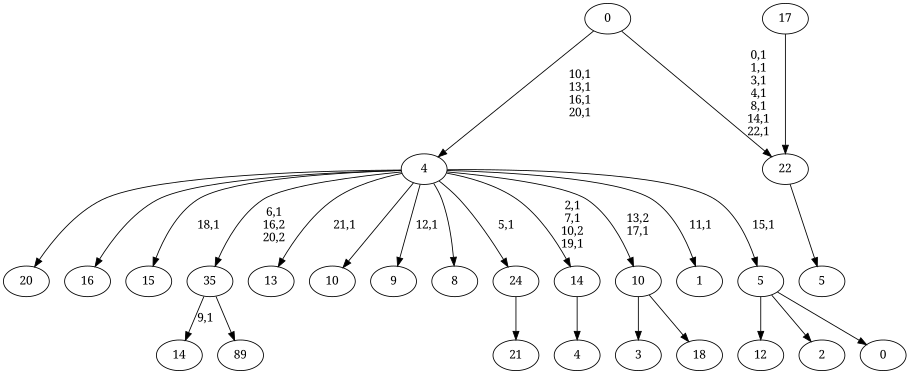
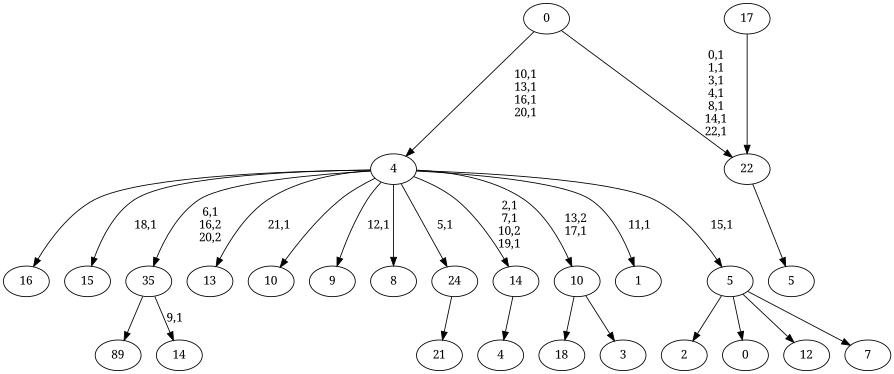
node "20": removed
node "7": added
